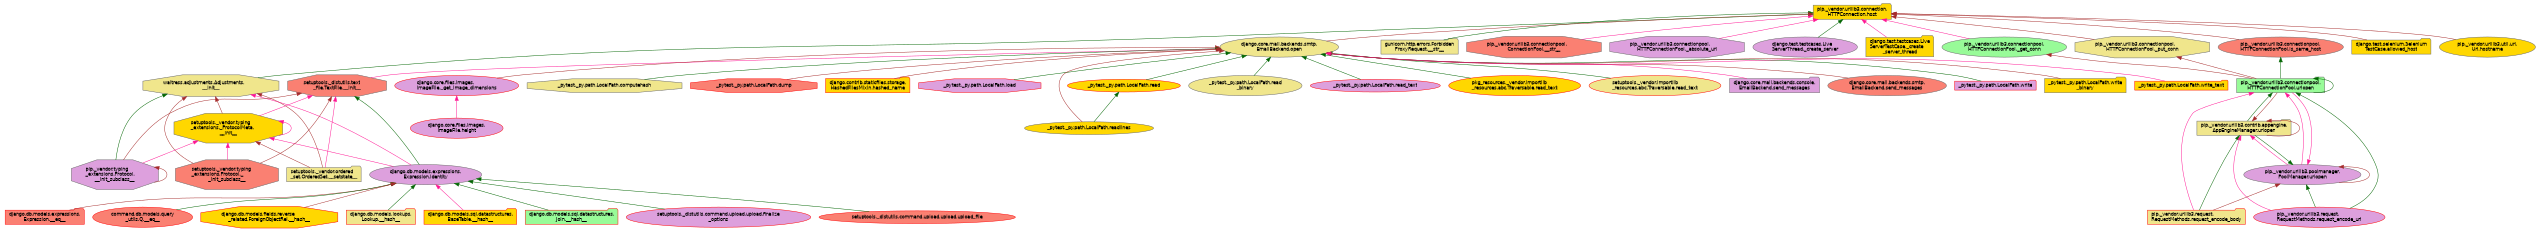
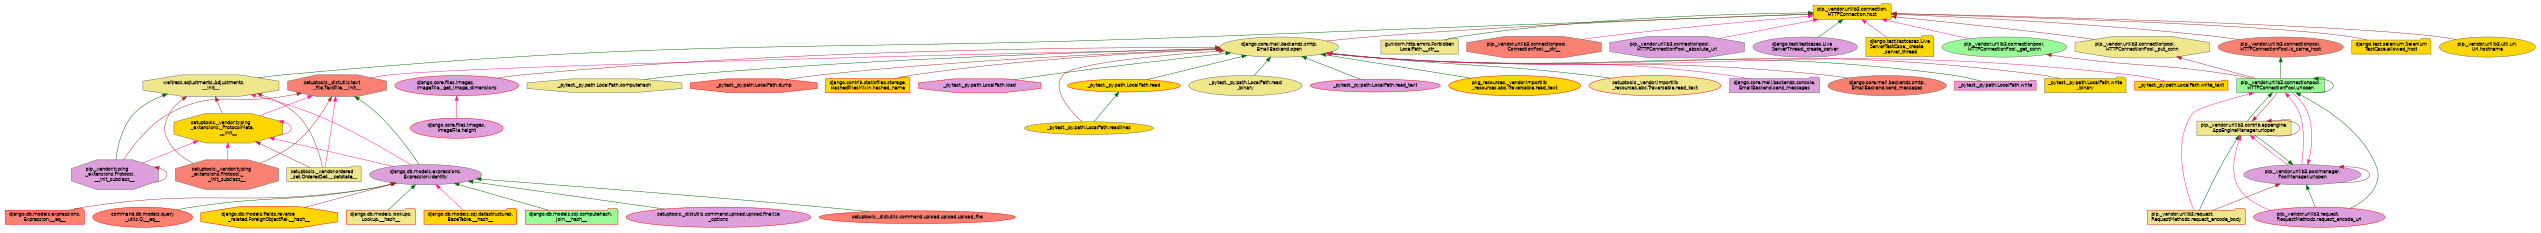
node "gunicorn.http.errors.Forbidden ProxyRequest.__str__": label "gunicorn.http.errors.Forbidden ProxyRequest.__str__" -> "gunicorn.http.errors.Forbidden LocalPath.__str__"
node "django.db.models.sql.datastructures. Join.__hash__": label "django.db.models.sql.datastructures. Join.__hash__" -> "django.db.models.sql.computehash. Join.__hash__"
